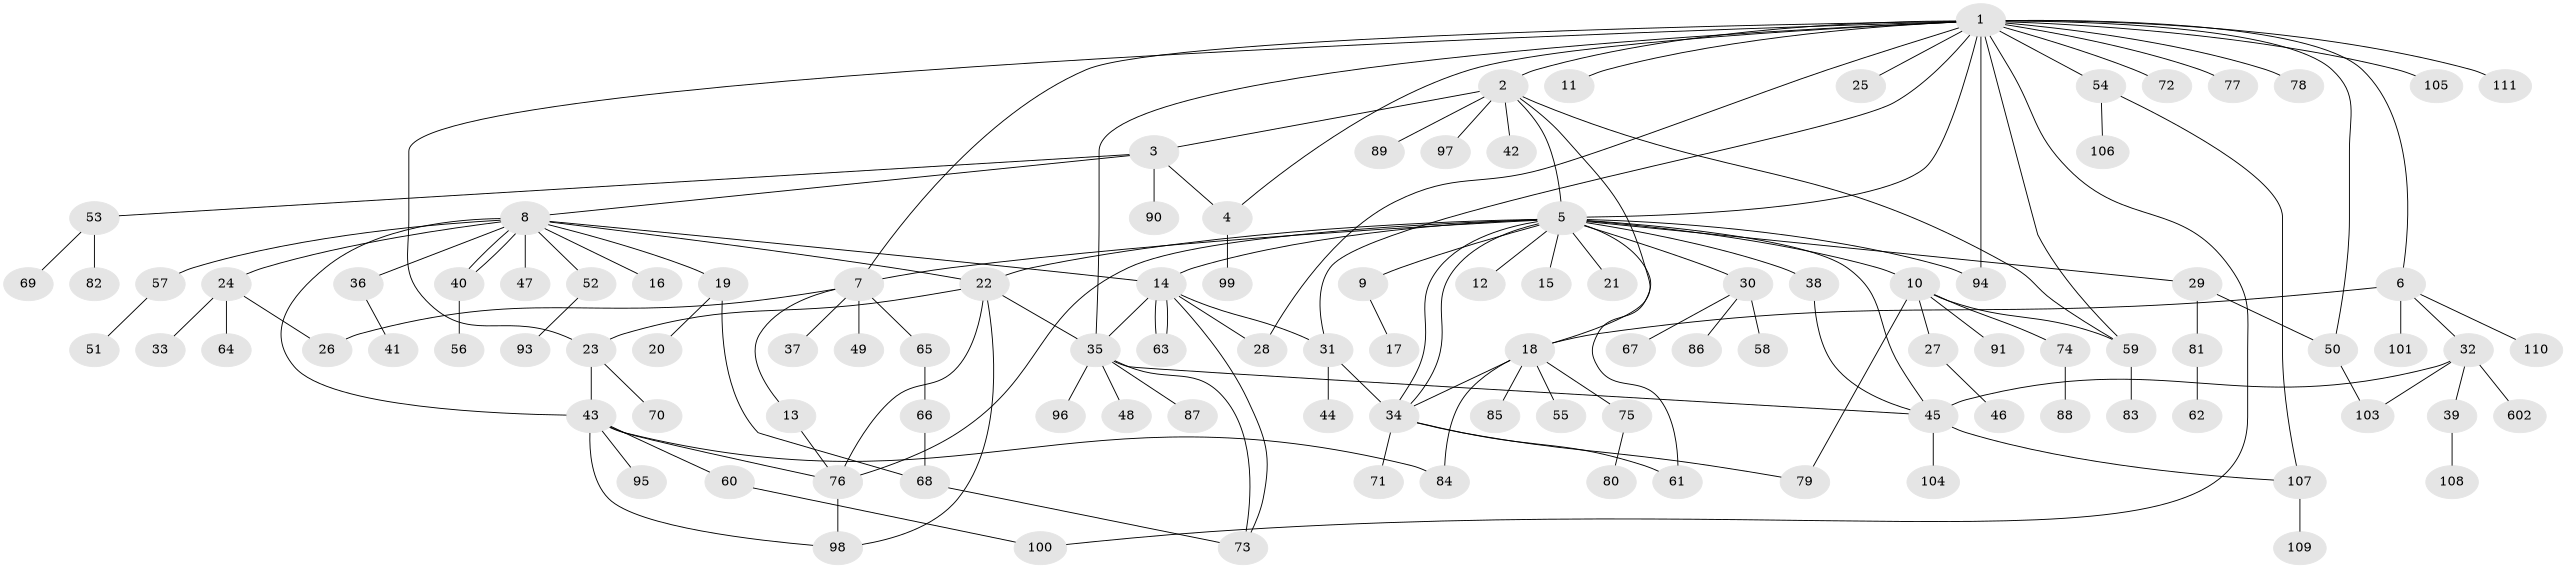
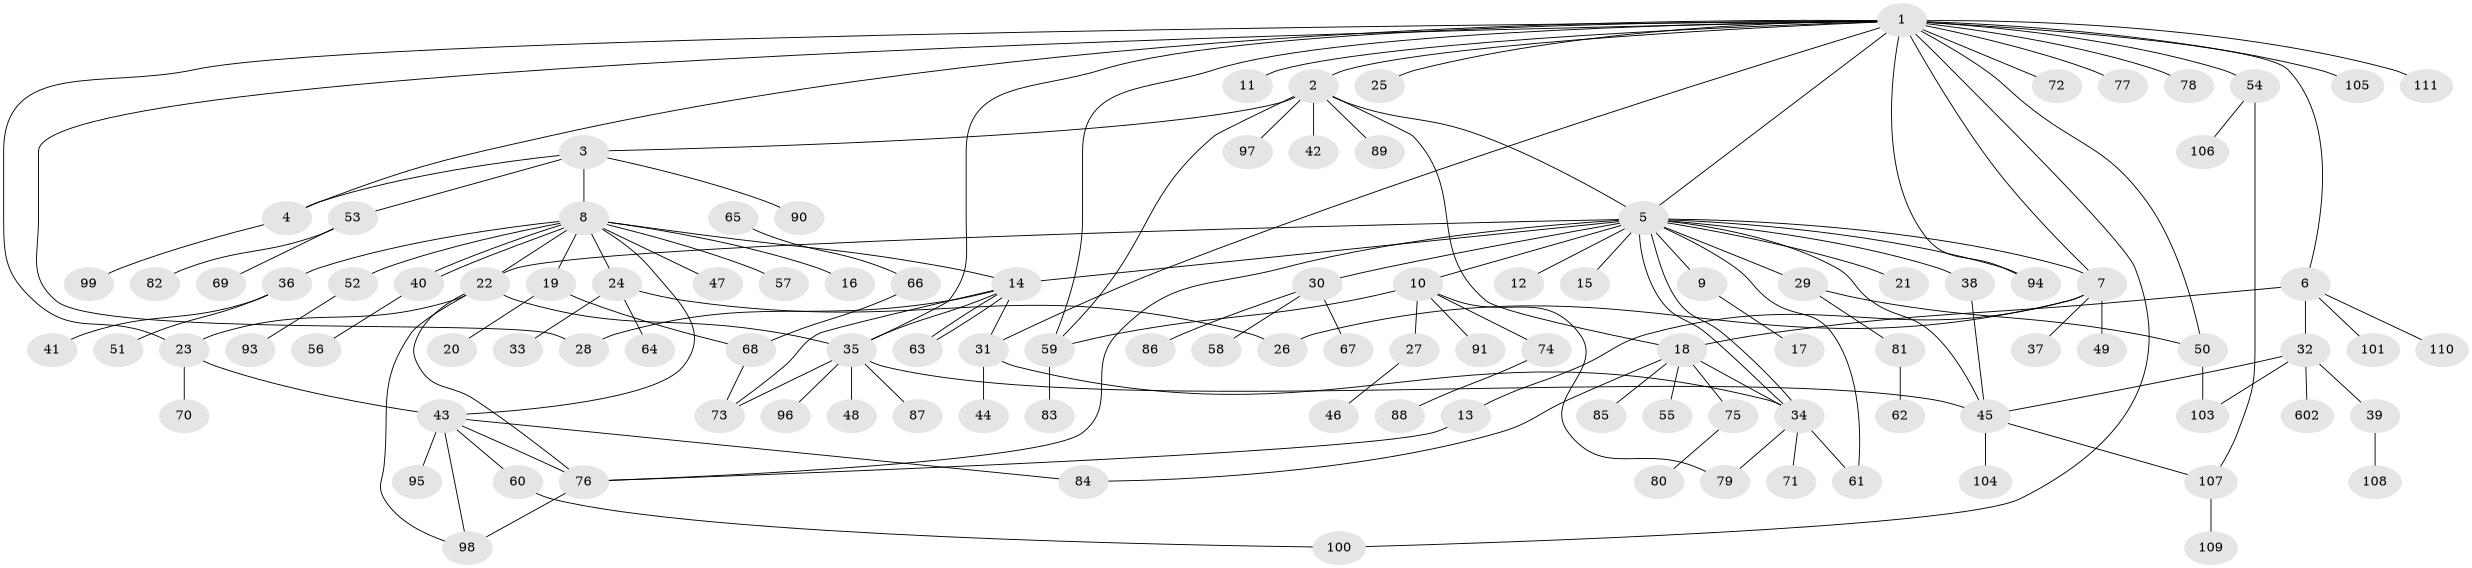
edge "57" -- "51": now "36" -- "51"
edge "7" -- "65": removed
